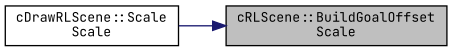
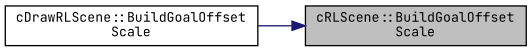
node "cDrawRLScene::Scale Scale": label "cDrawRLScene::Scale Scale" -> "cDrawRLScene::BuildGoalOffset Scale"
